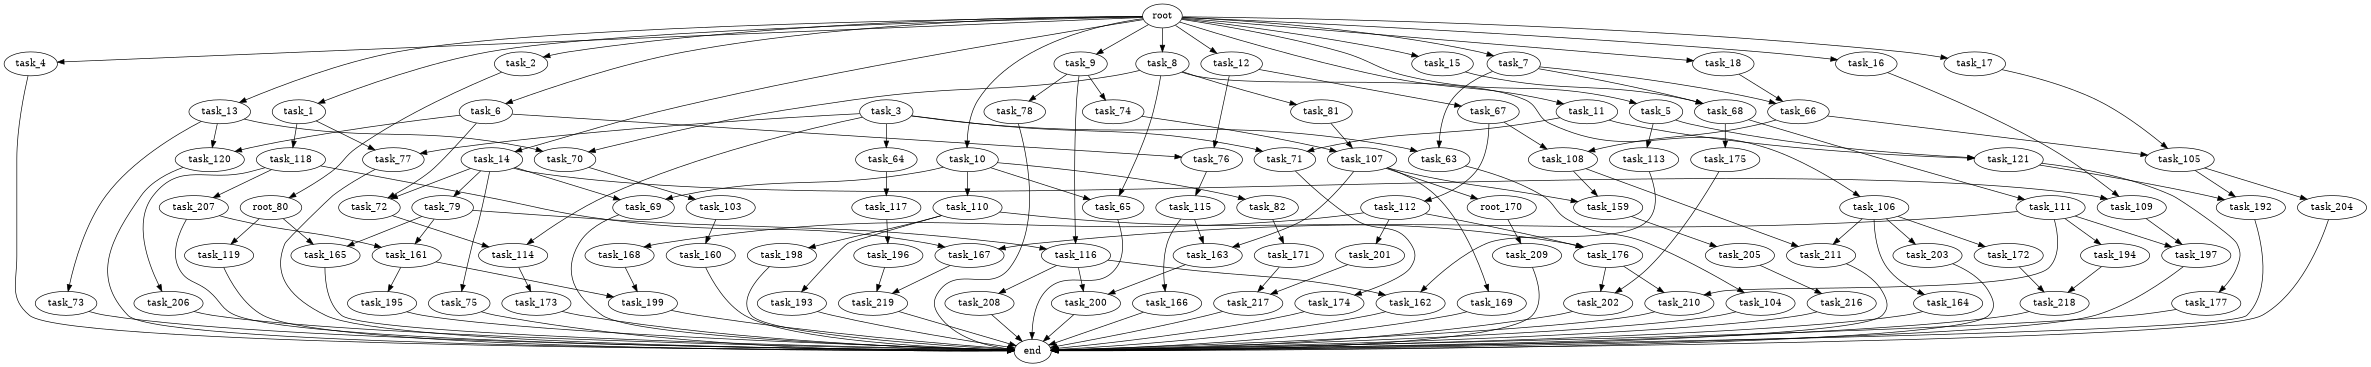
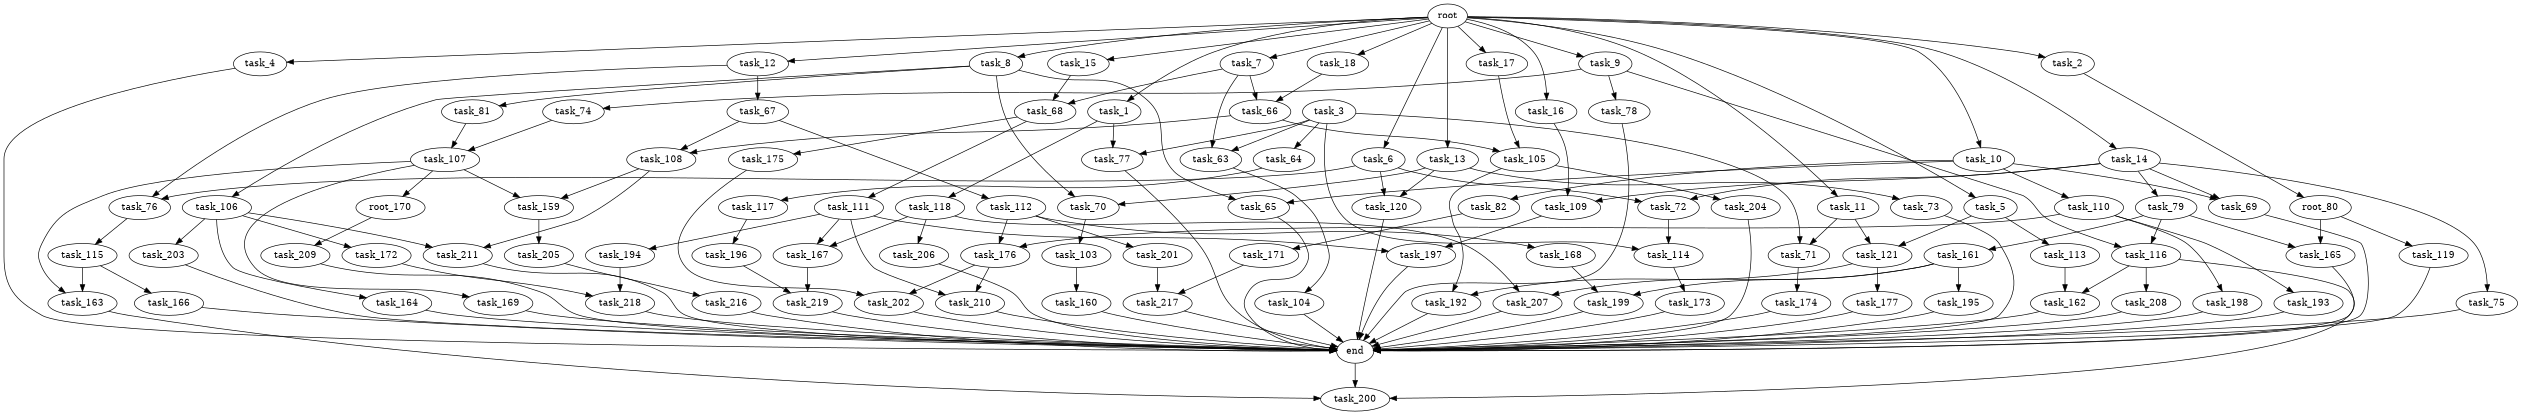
edge "task_207" -> "task_161": reversed
edge "task_200" -> "end": reversed
